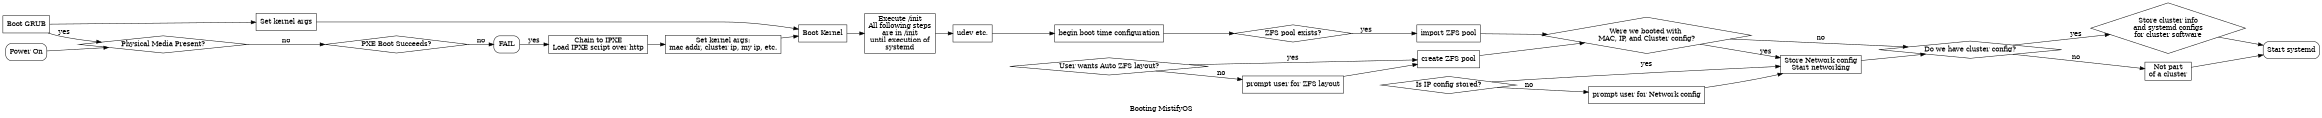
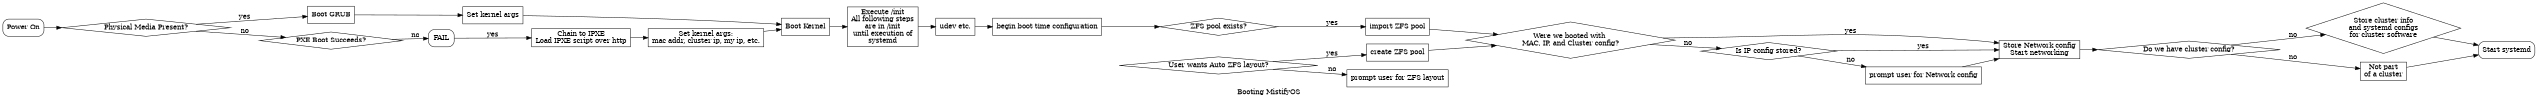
edge "Do we have cluster config?" -> "Store cluster info and systemd configs for cluster software": label "yes" -> "no"
edge "Boot GRUB" -> "Physical Media Present?": reversed
edge "Were we booted with MAC, IP, and Cluster config?" -> "Do we have cluster config?": now "Were we booted with MAC, IP, and Cluster config?" -> "Is IP config stored?"
edge "prompt user for ZFS layout" -> "create ZFS pool": removed
